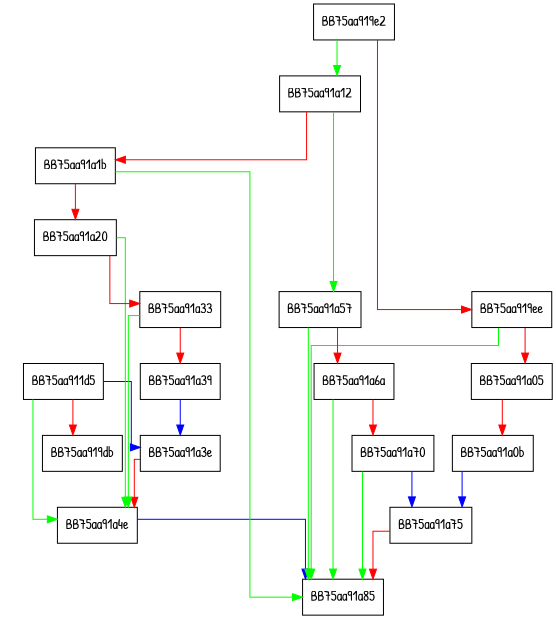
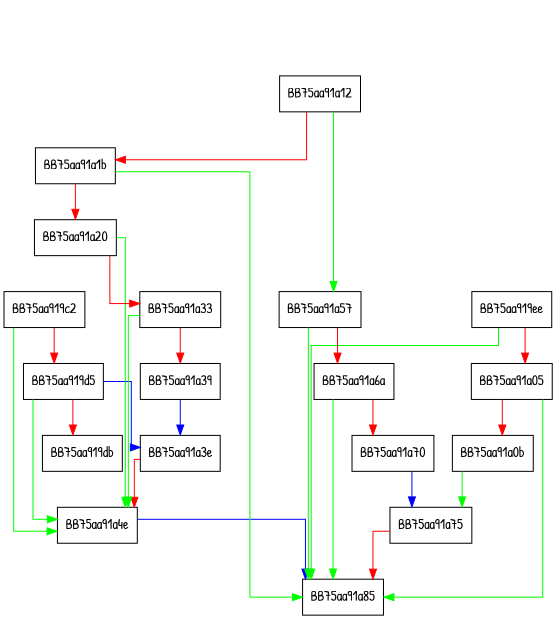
node "BB75aa919e2": removed
node "BB75aa919c2": added
node "BB75aa911d5": label "BB75aa911d5" -> "BB75aa919d5"
edge "BB75aa91a0b" -> "BB75aa91a75": color blue -> green
edge "BB75aa91a70" -> "BB75aa91a85": now "BB75aa91a05" -> "BB75aa91a85"
